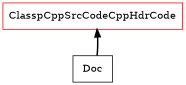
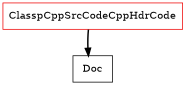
edge "Doc" -> "ClasspCppSrcCodeCppHdrCode": reversed
